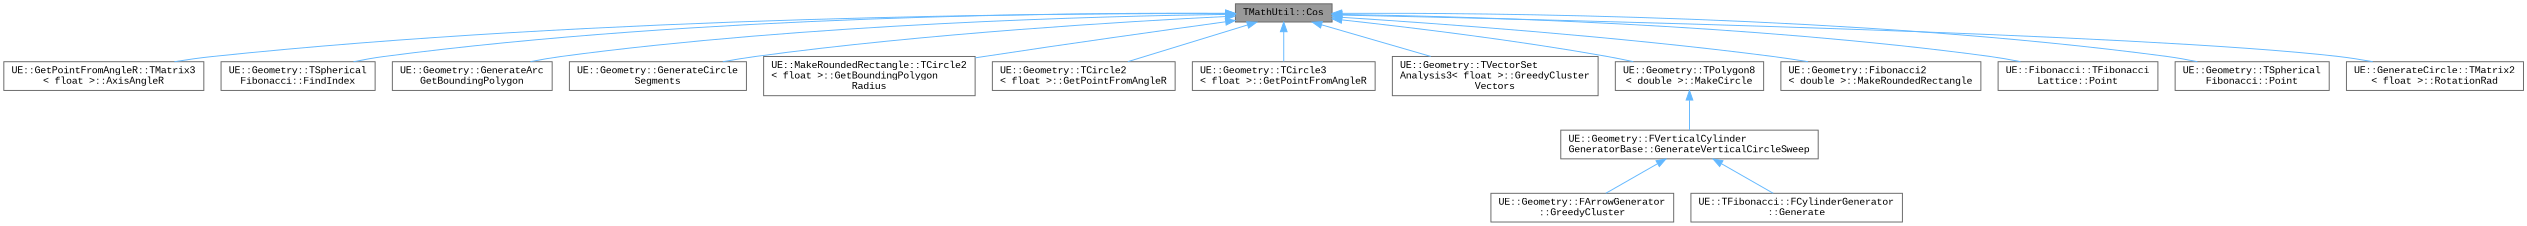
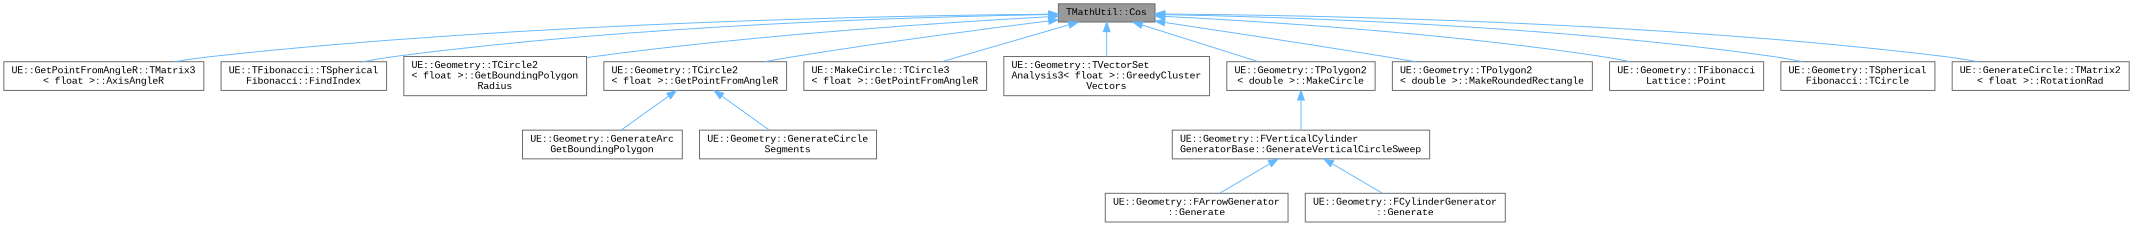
edge "UE::Geometry::GenerateArc GetBoundingPolygon" -> "TMathUtil::Cos": now "UE::Geometry::GenerateArc GetBoundingPolygon" -> "UE::Geometry::TCircle2 < float >::GetPointFromAngleR"
edge "UE::Geometry::GenerateCircle Segments" -> "TMathUtil::Cos": now "UE::Geometry::GenerateCircle Segments" -> "UE::Geometry::TCircle2 < float >::GetPointFromAngleR"
node "UE::Geometry::TSpherical Fibonacci::FindIndex": label "UE::Geometry::TSpherical Fibonacci::FindIndex" -> "UE::TFibonacci::TSpherical Fibonacci::FindIndex"
node "UE::MakeRoundedRectangle::TCircle2 < float >::GetBoundingPolygon Radius": label "UE::MakeRoundedRectangle::TCircle2 < float >::GetBoundingPolygon Radius" -> "UE::Geometry::TCircle2 < float >::GetBoundingPolygon Radius"
node "UE::Geometry::TCircle3 < float >::GetPointFromAngleR": label "UE::Geometry::TCircle3 < float >::GetPointFromAngleR" -> "UE::MakeCircle::TCircle3 < float >::GetPointFromAngleR"
node "UE::Geometry::TPolygon8 < double >::MakeCircle": label "UE::Geometry::TPolygon8 < double >::MakeCircle" -> "UE::Geometry::TPolygon2 < double >::MakeCircle"
node "UE::Geometry::Fibonacci2 < double >::MakeRoundedRectangle": label "UE::Geometry::Fibonacci2 < double >::MakeRoundedRectangle" -> "UE::Geometry::TPolygon2 < double >::MakeRoundedRectangle"
node "UE::Fibonacci::TFibonacci Lattice::Point": label "UE::Fibonacci::TFibonacci Lattice::Point" -> "UE::Geometry::TFibonacci Lattice::Point"
node "UE::Geometry::TSpherical Fibonacci::Point": label "UE::Geometry::TSpherical Fibonacci::Point" -> "UE::Geometry::TSpherical Fibonacci::TCircle"
node "UE::Geometry::FArrowGenerator ::GreedyCluster": label "UE::Geometry::FArrowGenerator ::GreedyCluster" -> "UE::Geometry::FArrowGenerator ::Generate"
node "UE::TFibonacci::FCylinderGenerator ::Generate": label "UE::TFibonacci::FCylinderGenerator ::Generate" -> "UE::Geometry::FCylinderGenerator ::Generate"
